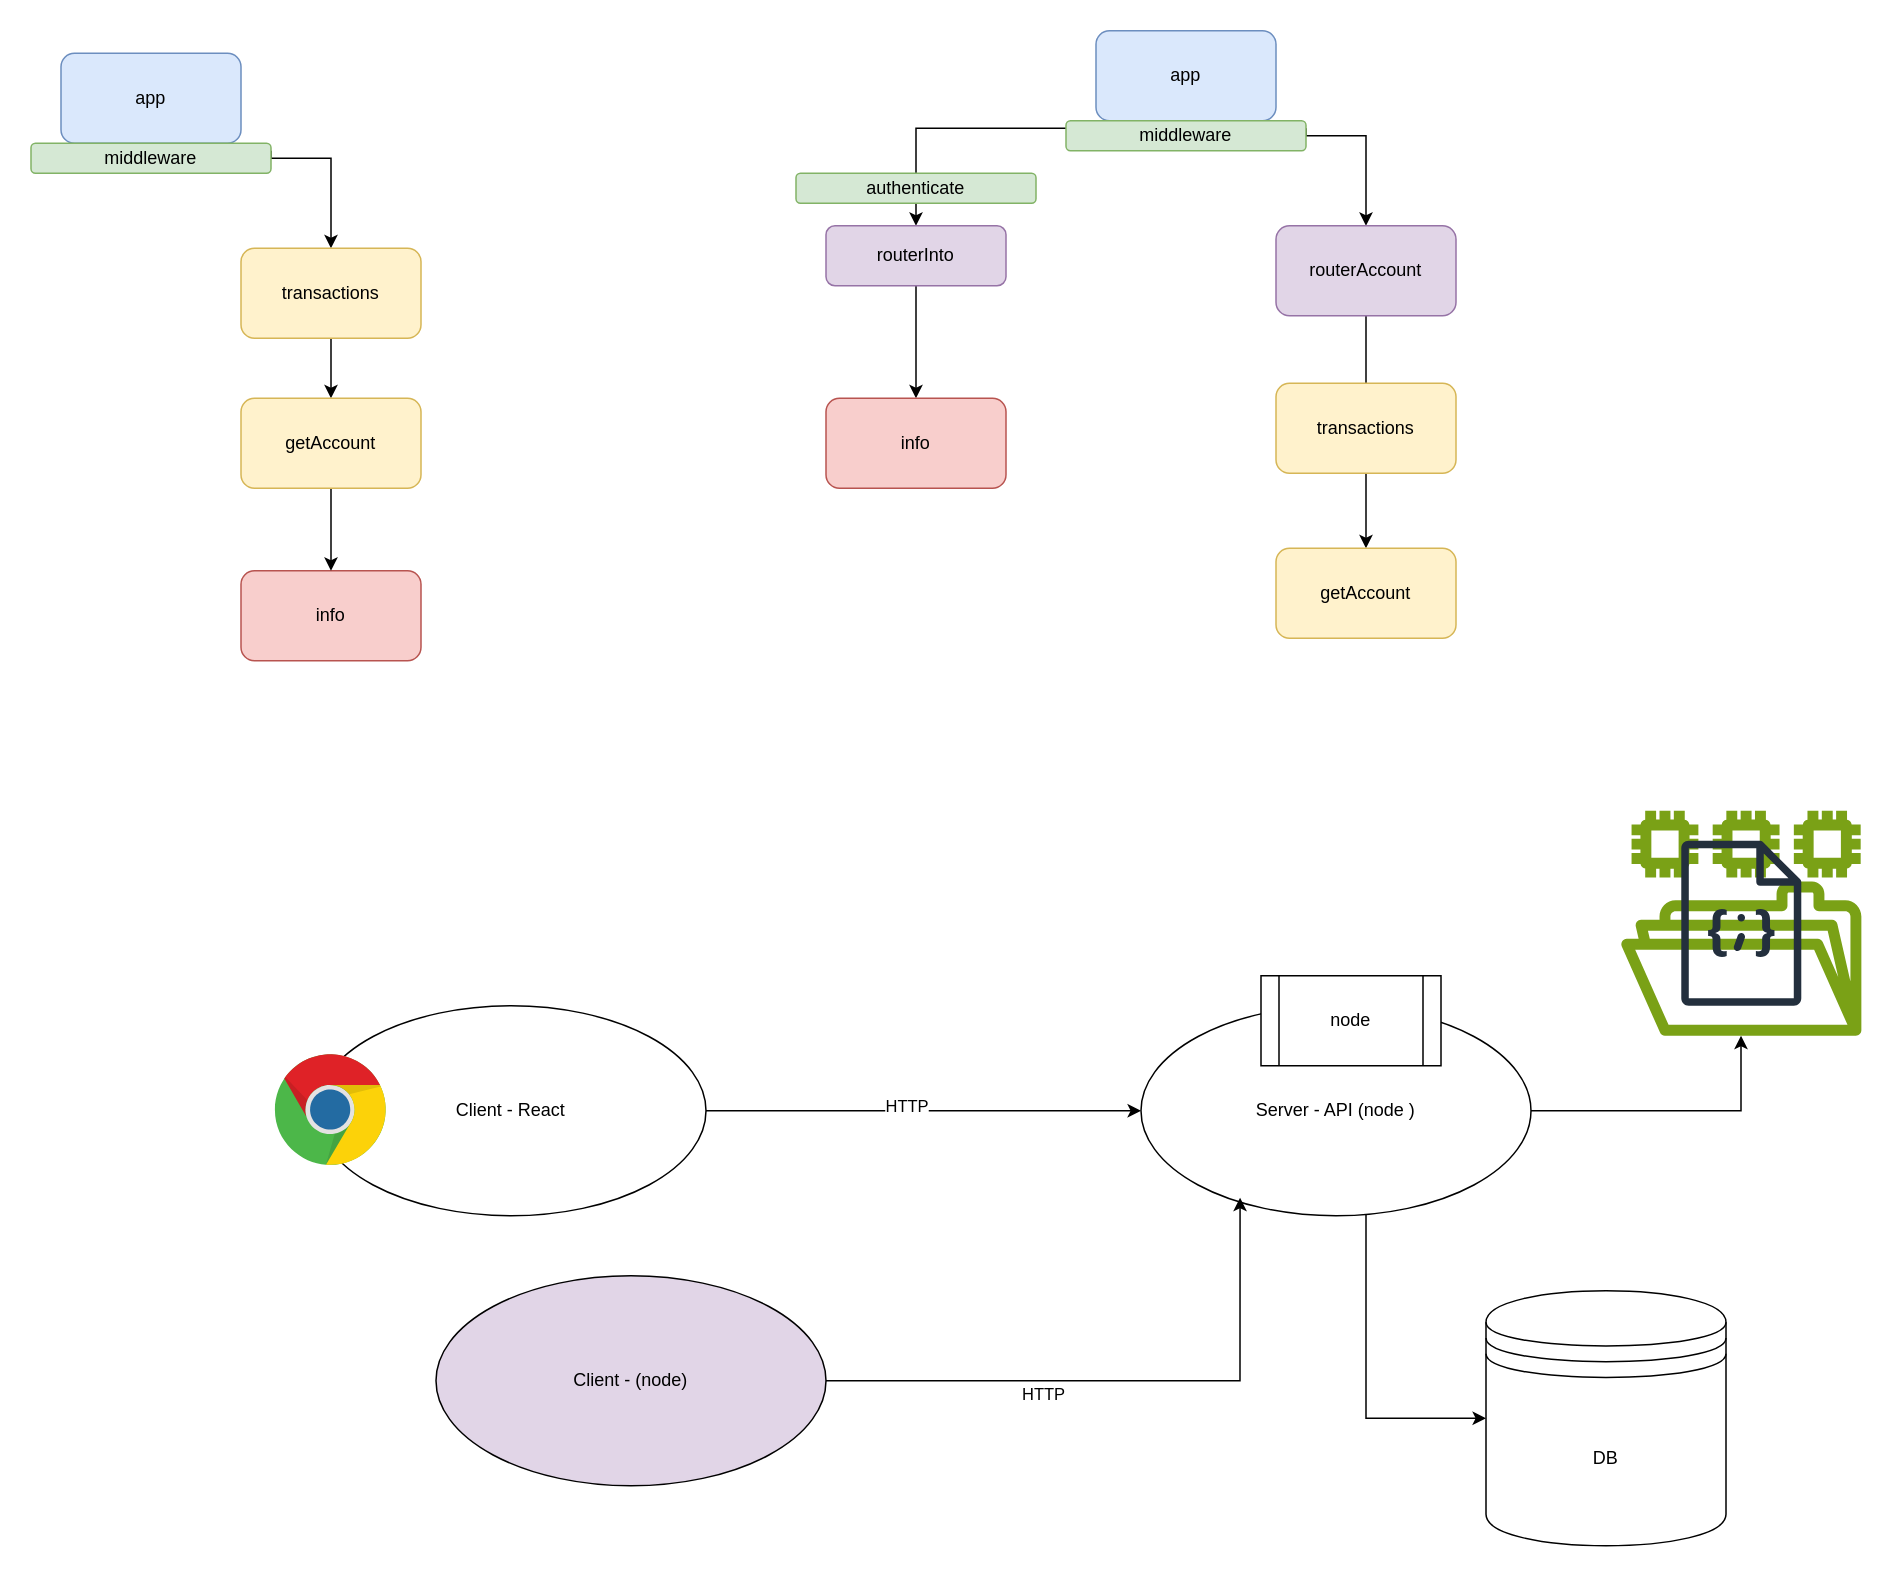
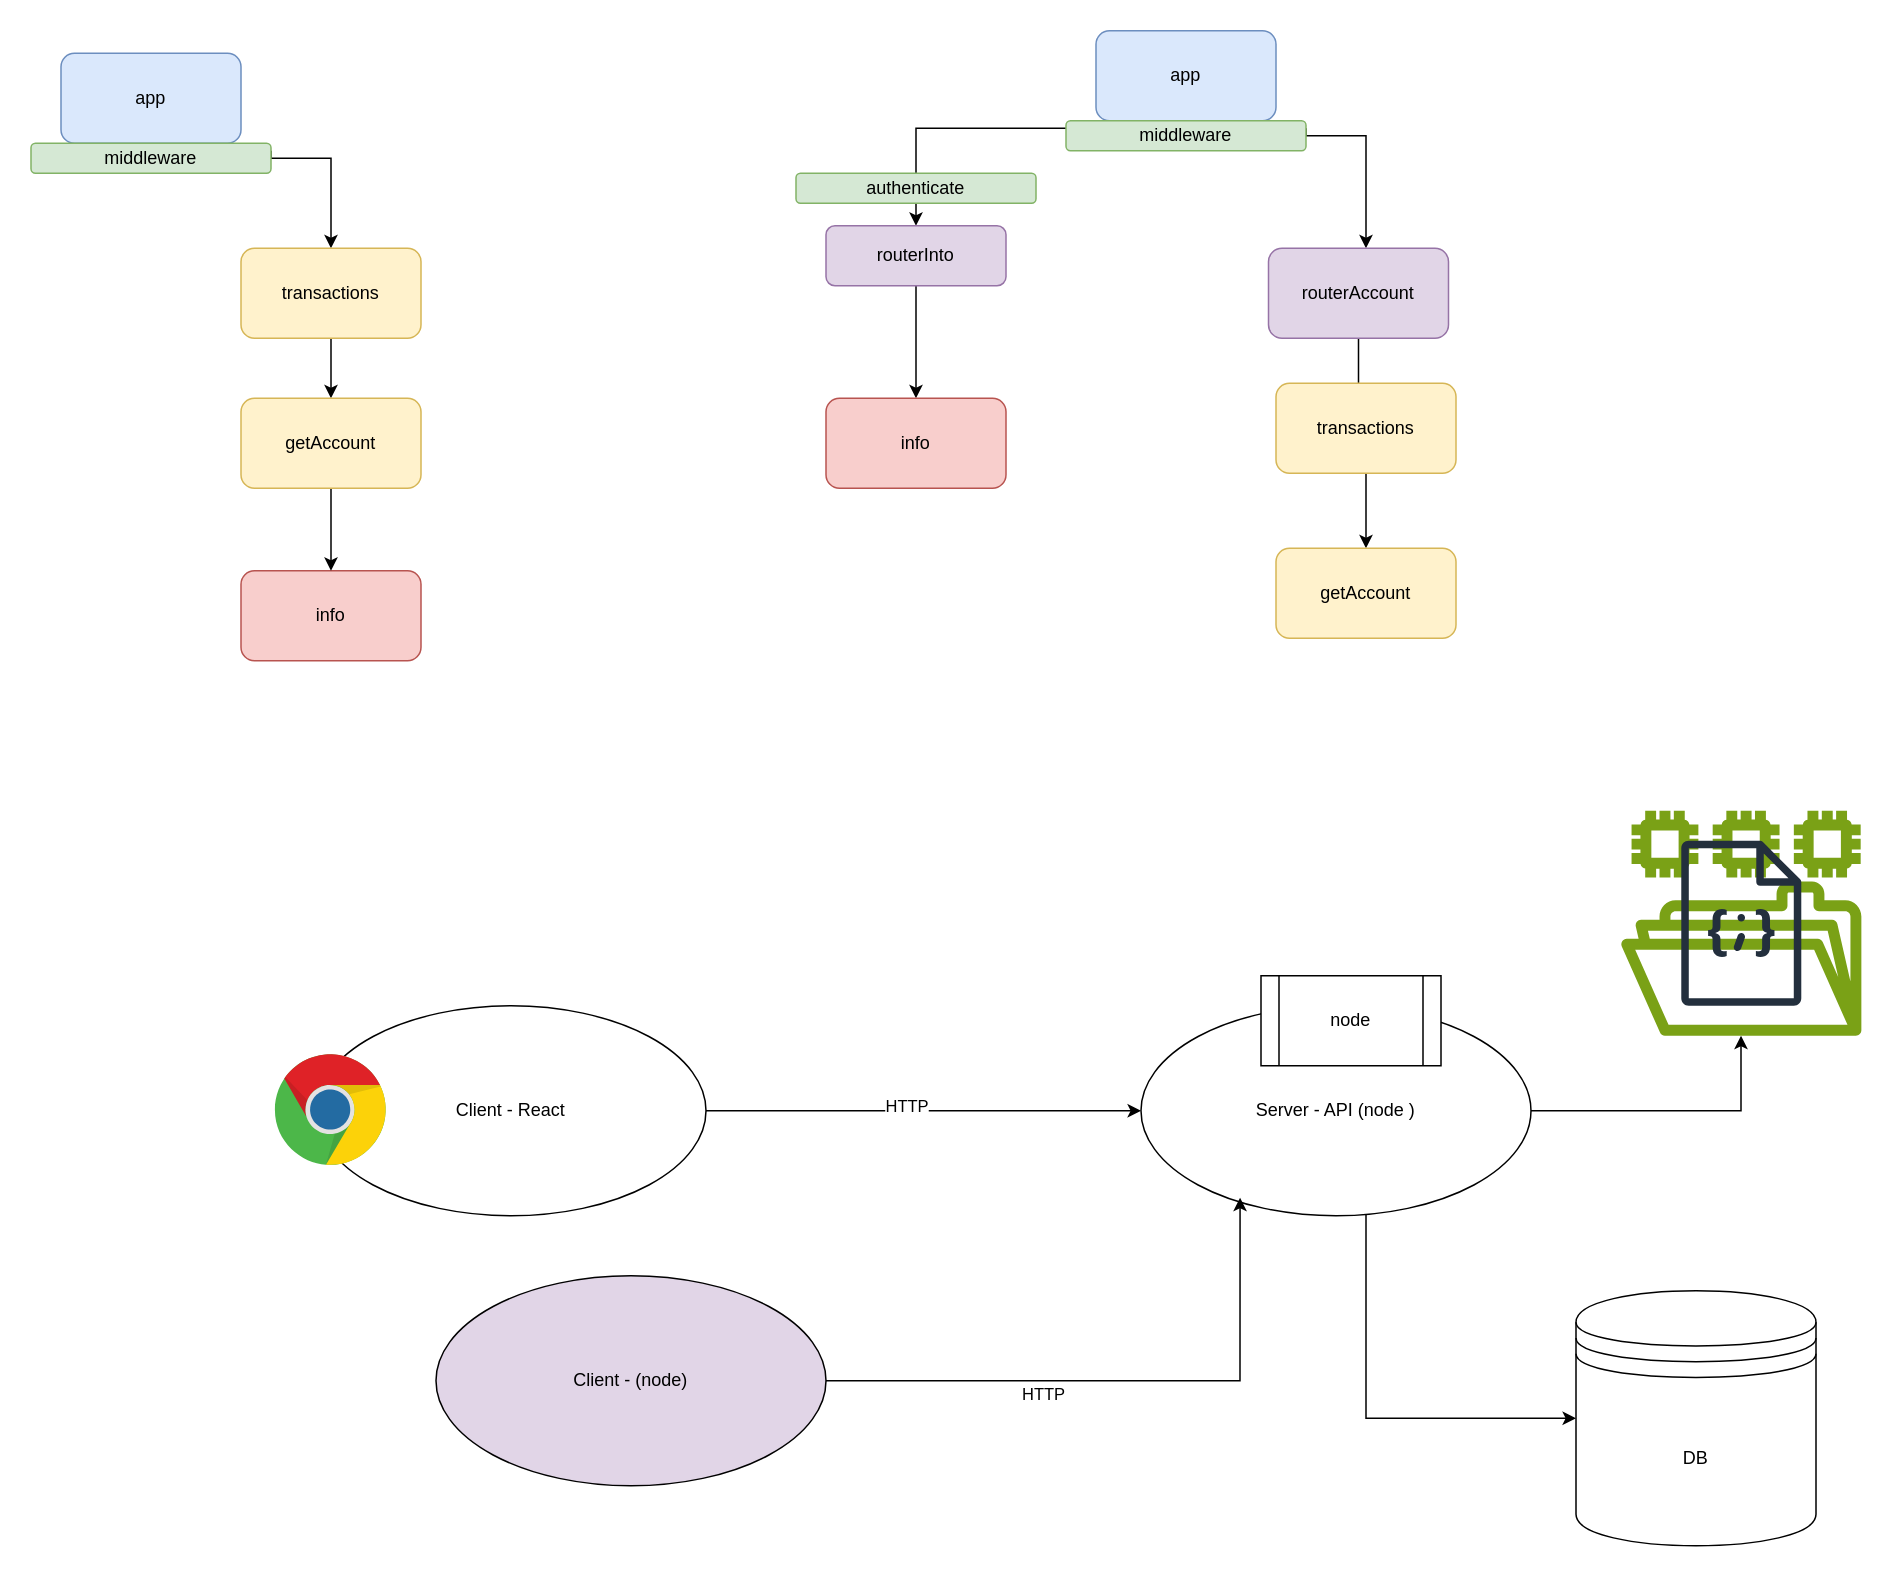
node "routerAccount": moved (1366, 271) -> (1358, 293)
node "DB": moved (1606, 1418) -> (1696, 1418)
